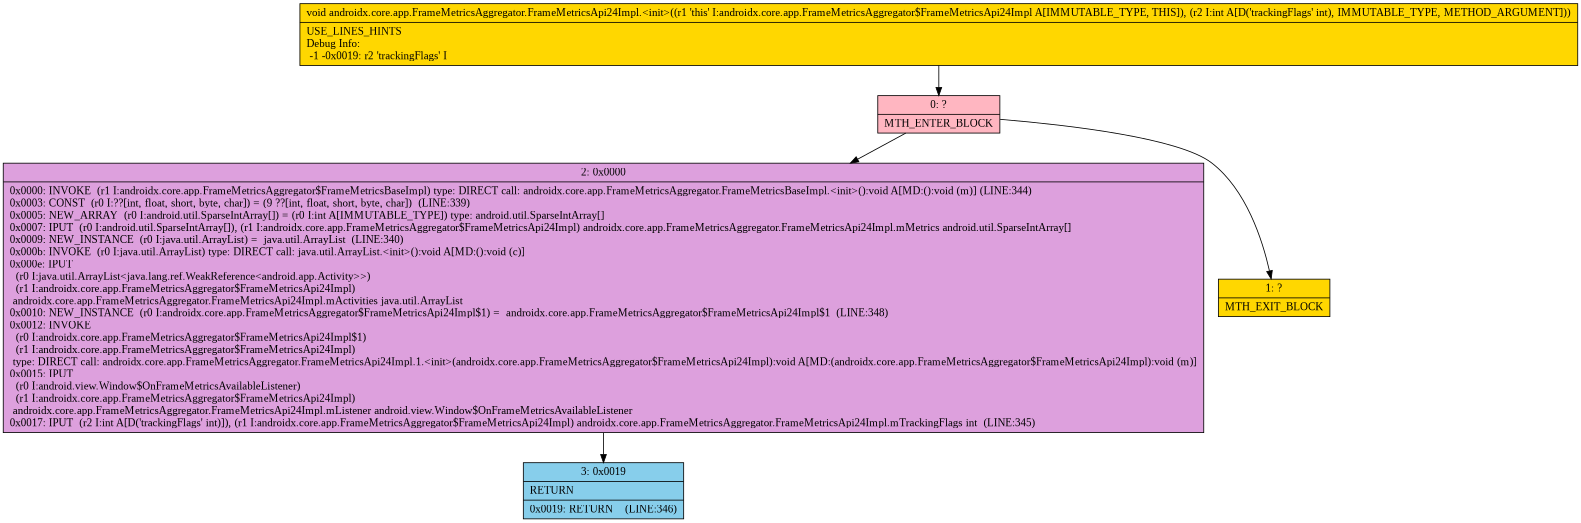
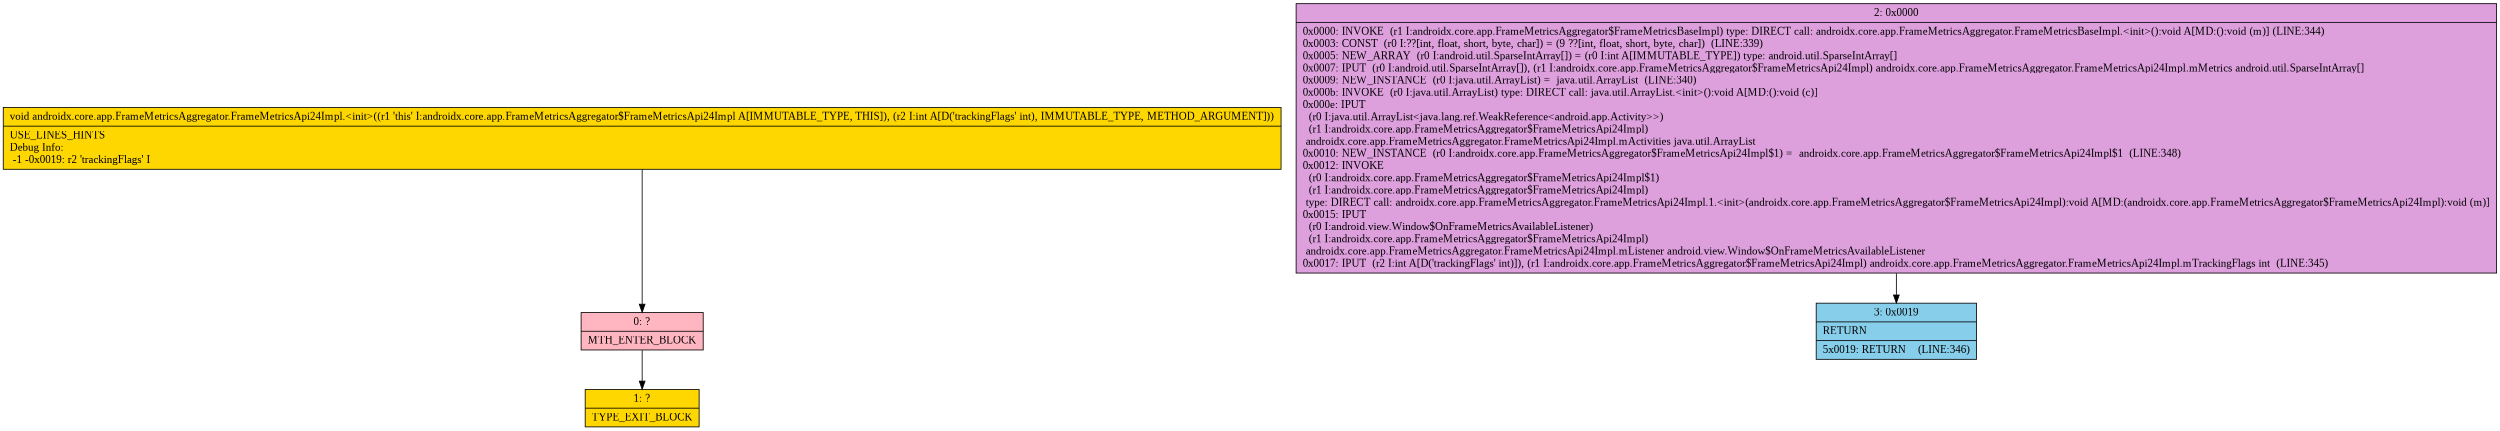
edge "0: ?" -> "2: 0x0000": removed
node "1: ?": text "MTH_EXIT_BLOCK" -> "TYPE_EXIT_BLOCK"
node "3: 0x0019": text "0x0019: RETURN    (LINE:346)" -> "5x0019: RETURN    (LINE:346)"
